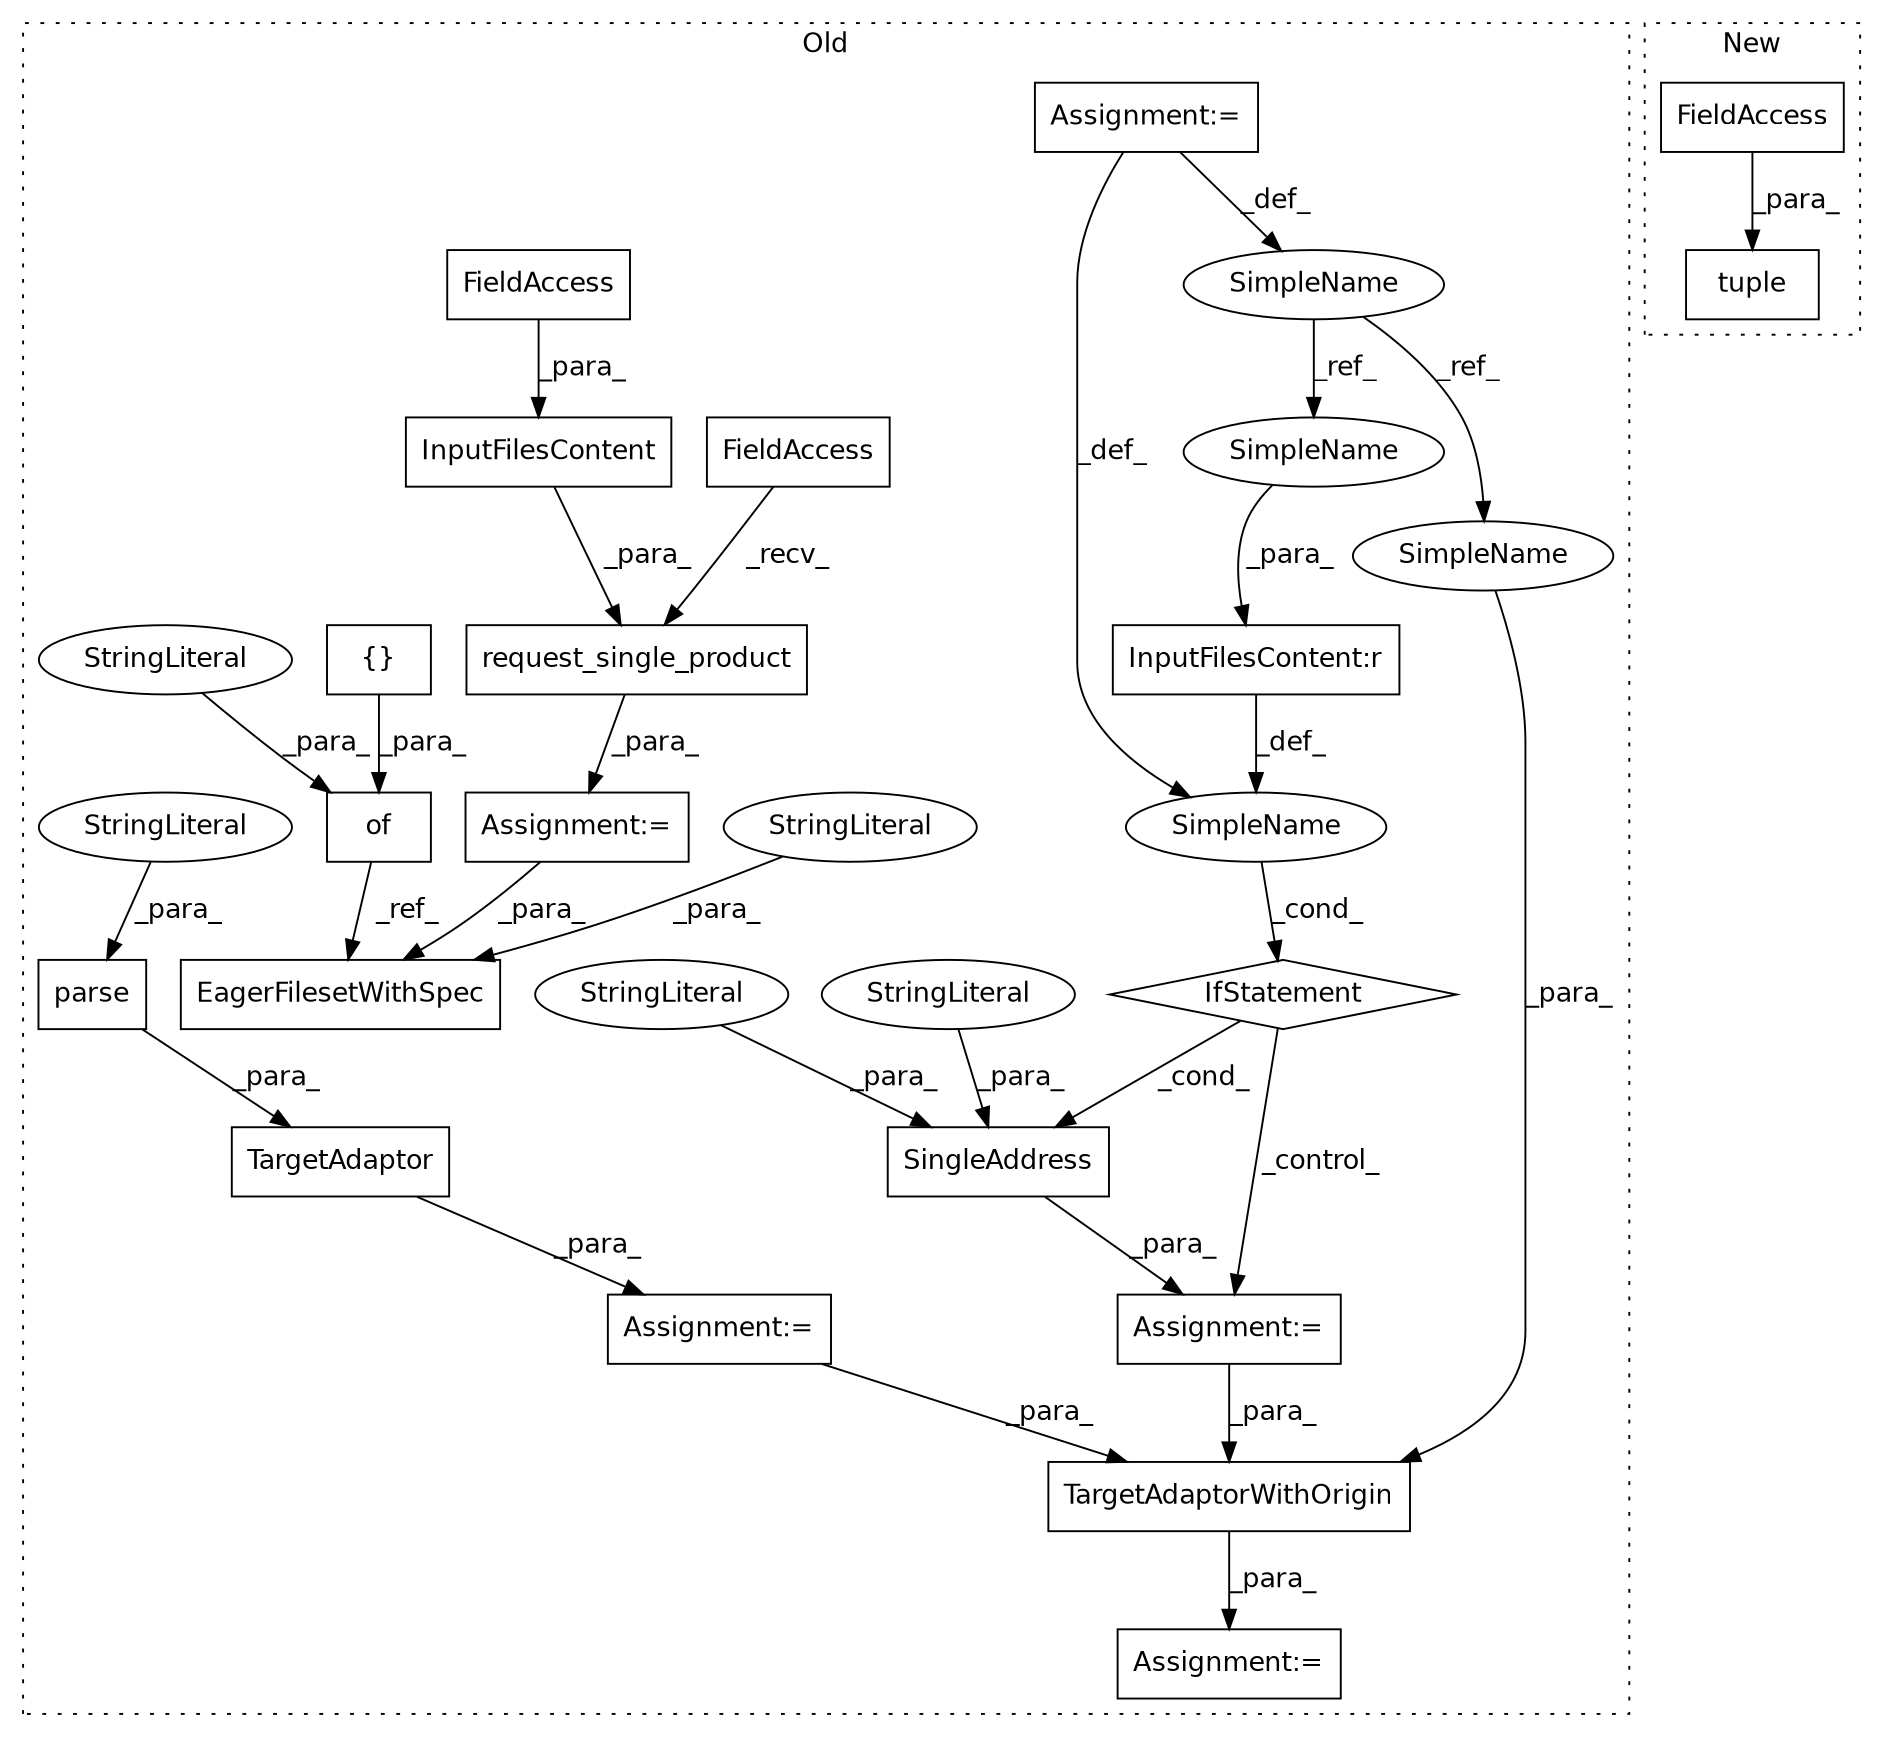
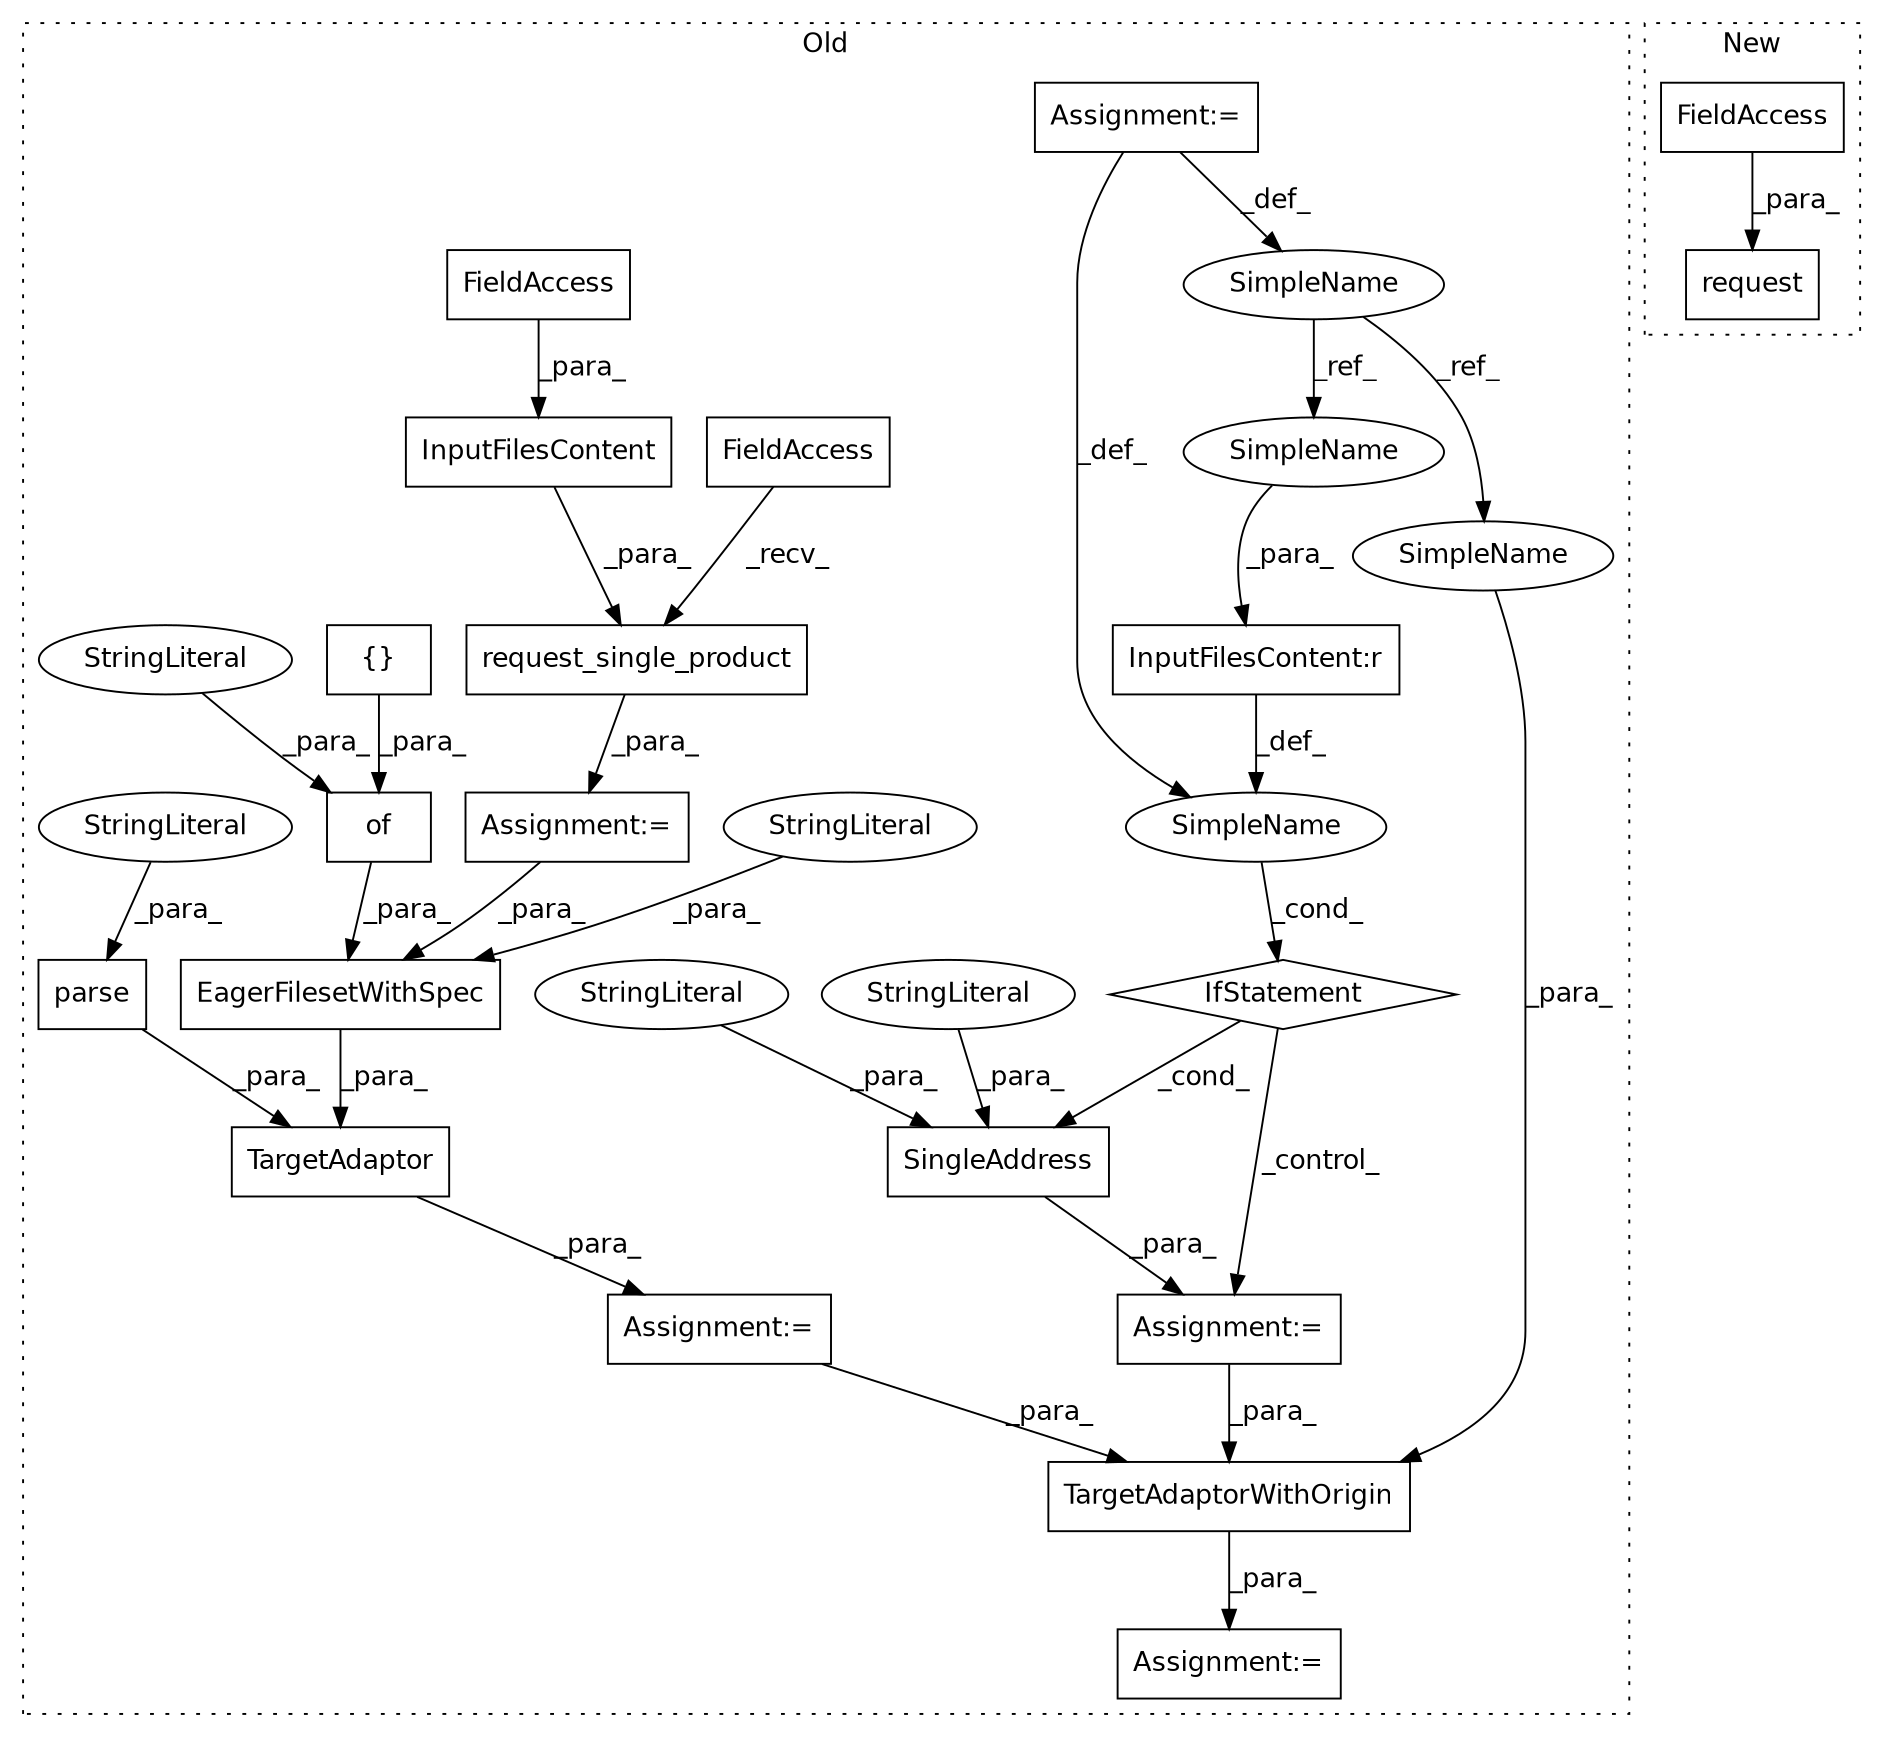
node "tuple": label "tuple" -> "request"
edge "of" -> "EagerFilesetWithSpec": label "_ref_" -> "_para_"
edge "EagerFilesetWithSpec" -> "TargetAdaptor": added, label "_para_"
